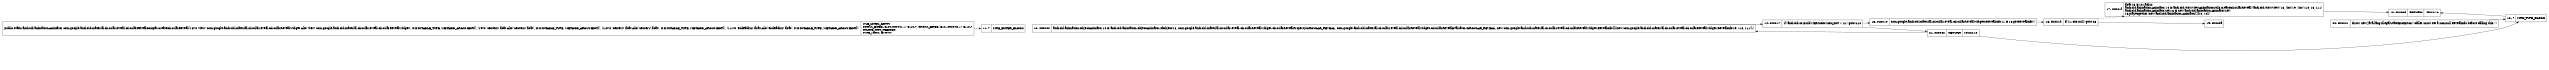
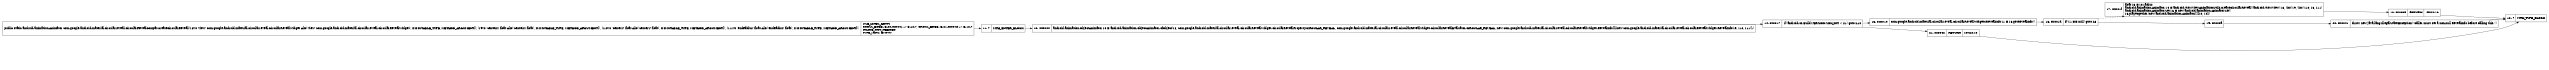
edge "12: ?" -> "18: 0x0039": reversed
edge "19: 0x003a" -> "20: 0x0041": added
edge "21: 0x0042" -> "13: 0x0000": now "11: ?" -> "13: 0x0000"
